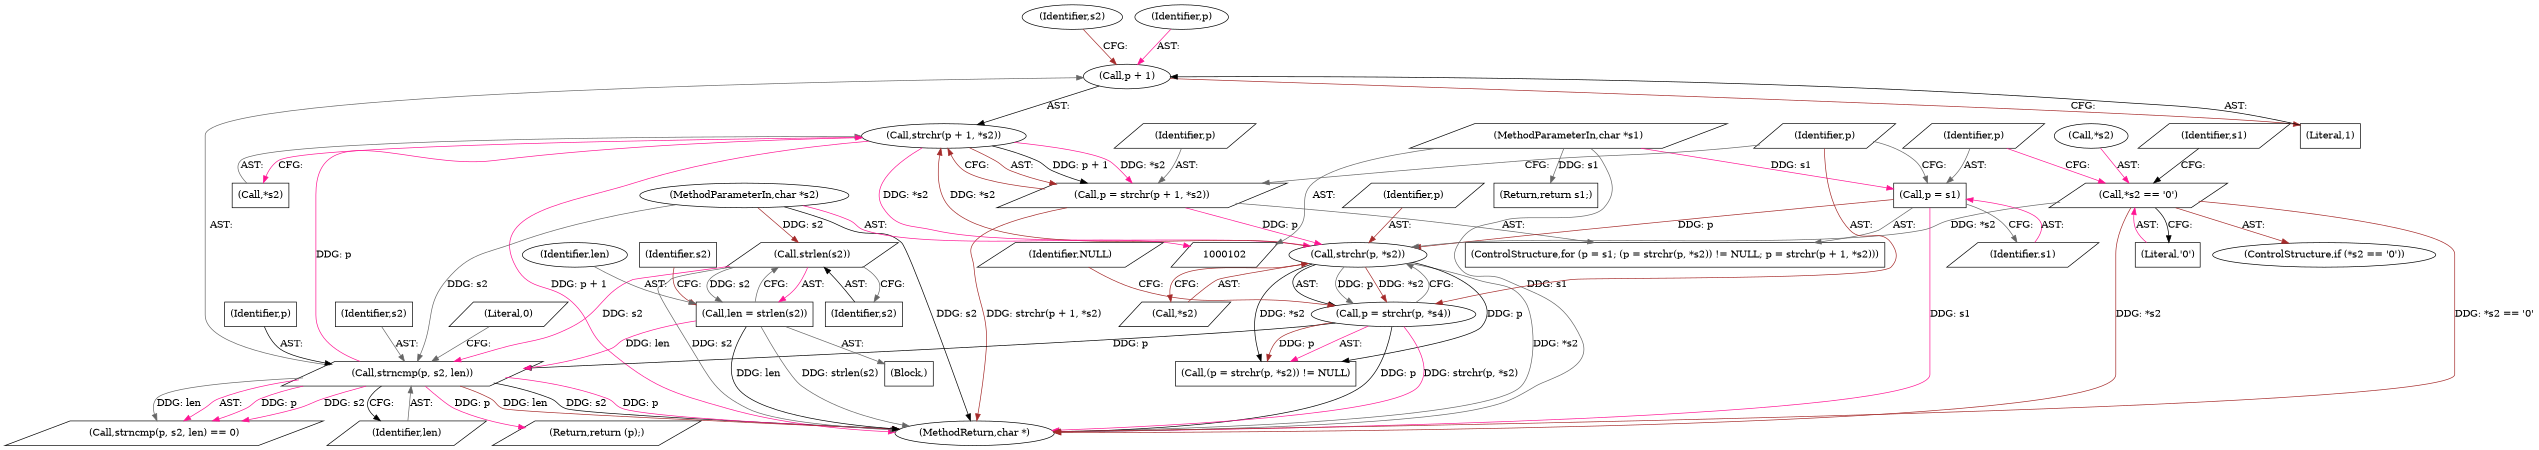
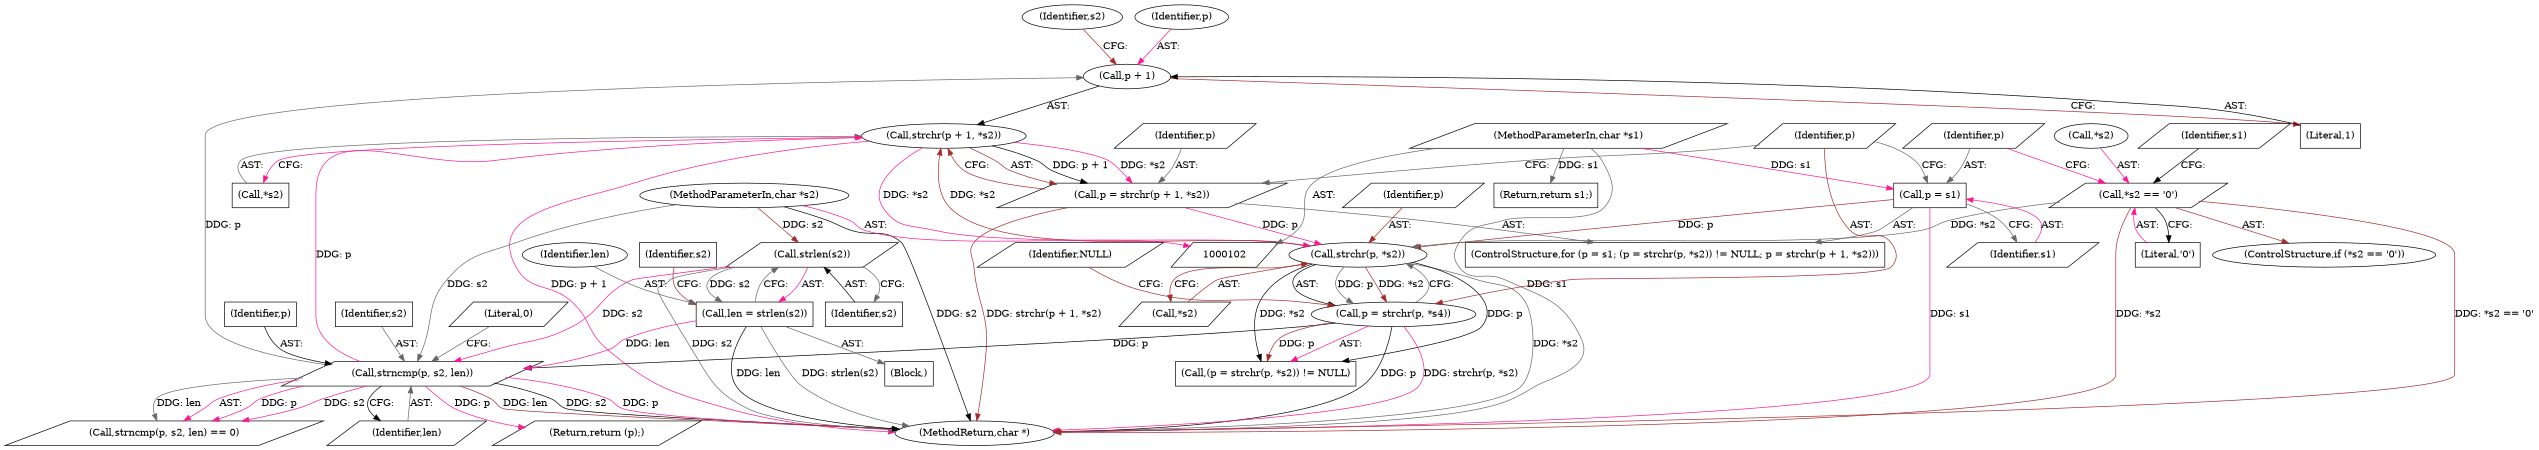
edge "(Call,strncmp(p, s2, len))" -> "(Call,p + 1)": label "AST: " -> "DDG: p"
